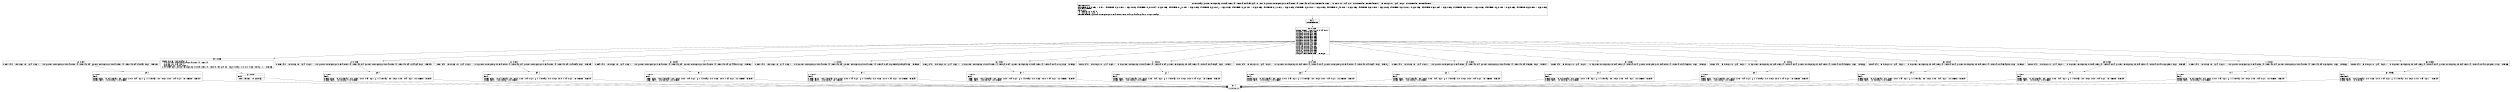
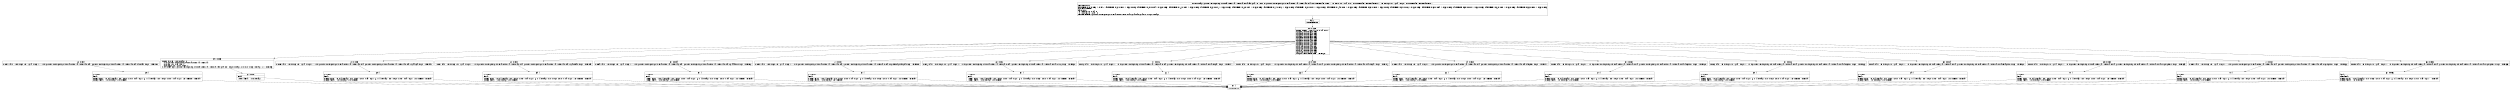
node "40: 0x0007": text "0x0007: ARGUMENT  (r0 I:boolean)" -> "0x0007: RETURN  (r0 I:boolean)"
